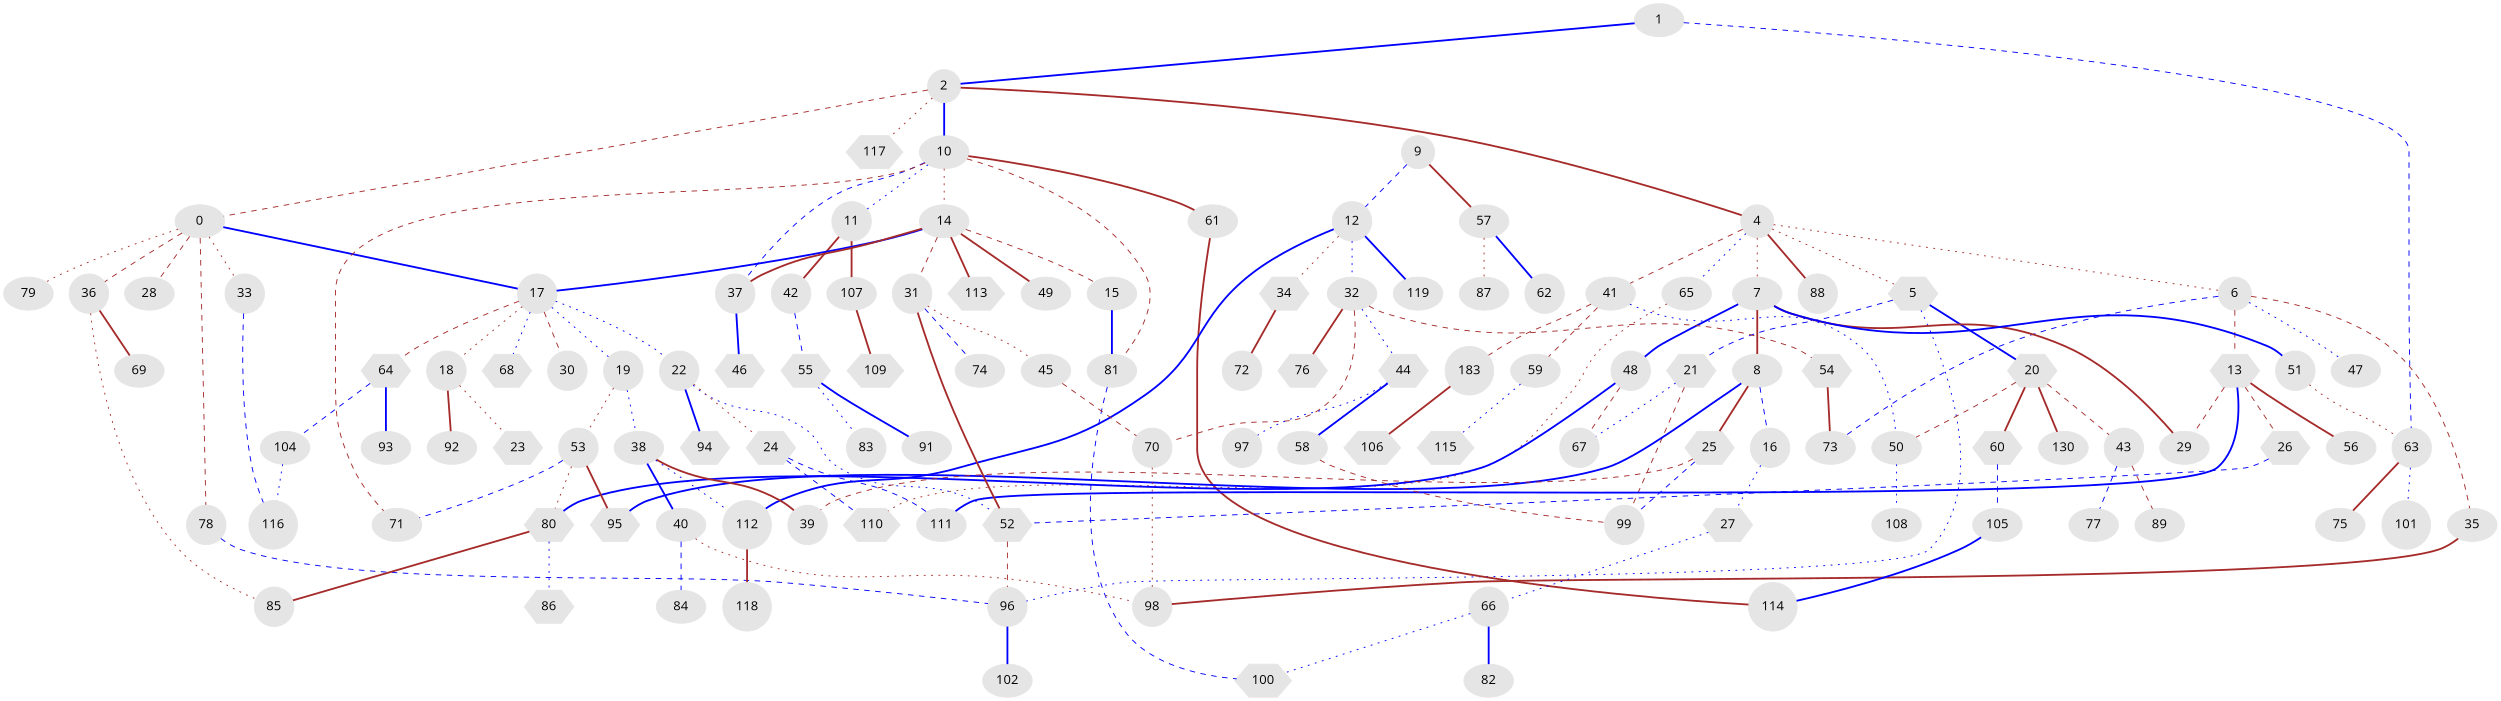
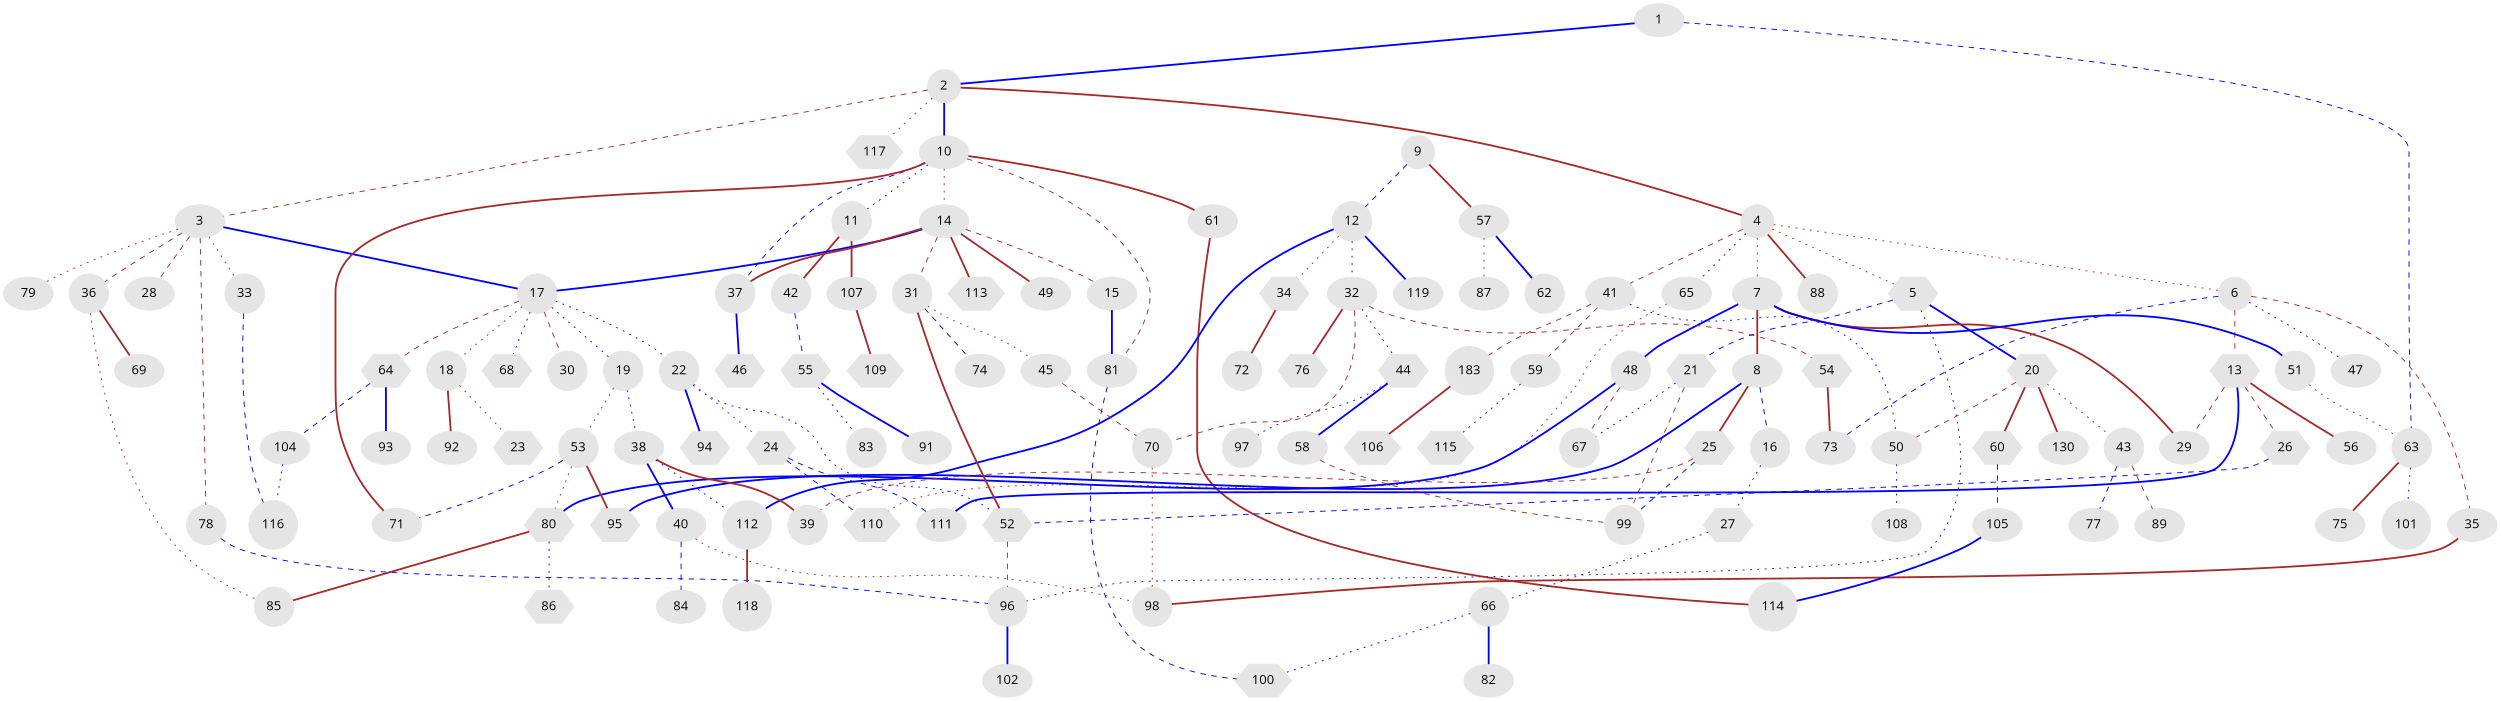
edge "10" -- "71": style dashed -> bold
node "0": label "0" -> "3"
edge "20" -- "43": style dashed -> dotted
